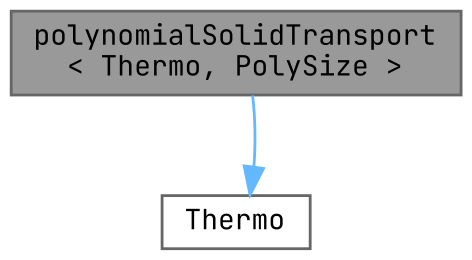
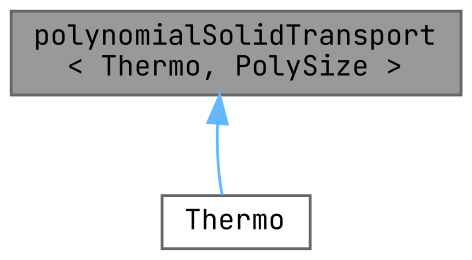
edge "polynomialSolidTransport < Thermo, PolySize >" -> "Thermo": reversed
